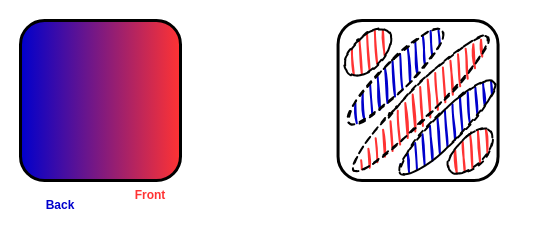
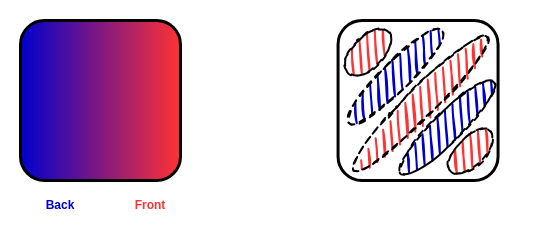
node "Front": moved (151, 196) -> (151, 206)
